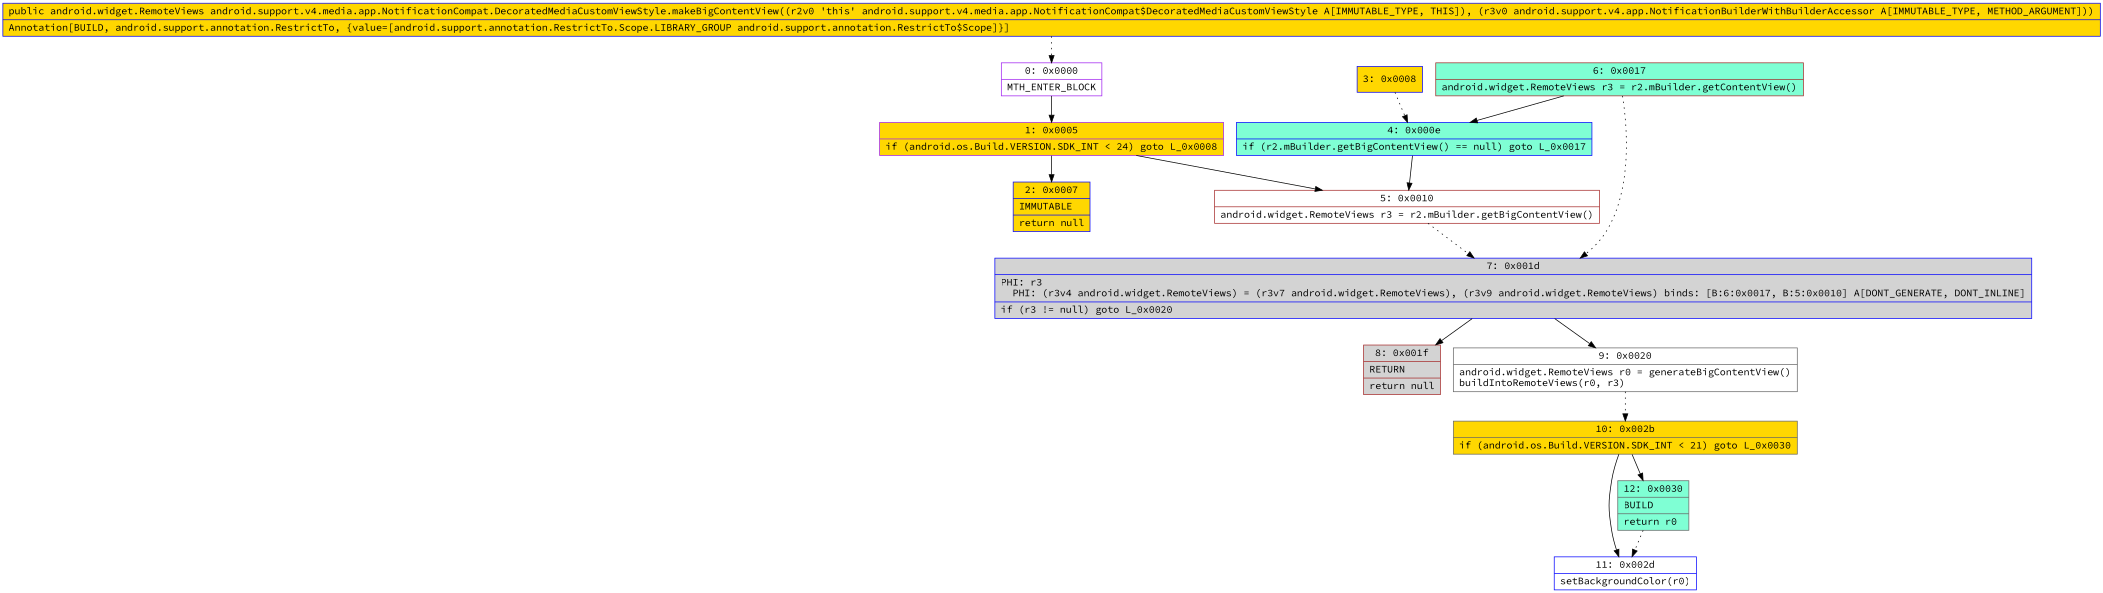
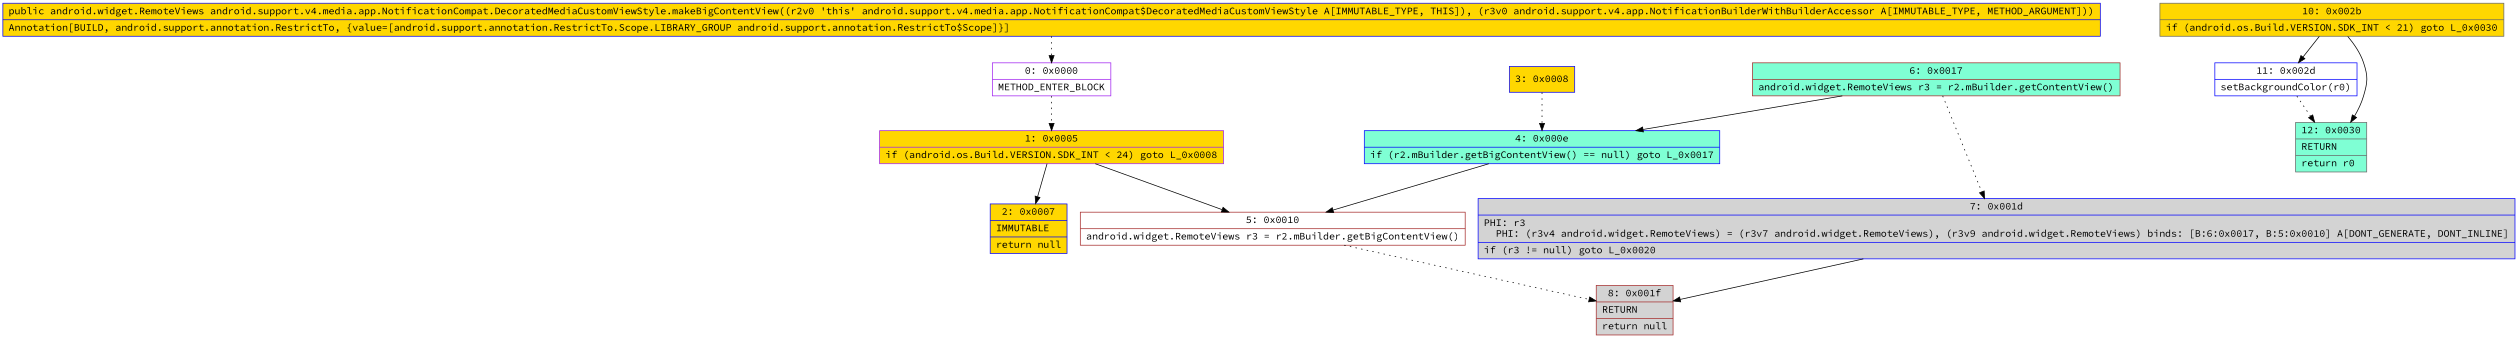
node "0: 0x0000": text "MTH_ENTER_BLOCK" -> "METHOD_ENTER_BLOCK"
edge "0: 0x0000" -> "1: 0x0005": style solid -> dotted
edge "5: 0x0010" -> "7: 0x001d": now "5: 0x0010" -> "8: 0x001f"
node "9: 0x0020": removed
node "12: 0x0030": text "BUILD" -> "RETURN"
edge "12: 0x0030" -> "11: 0x002d": reversed
